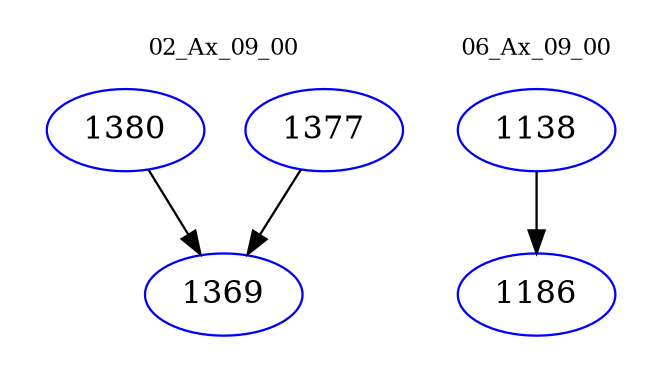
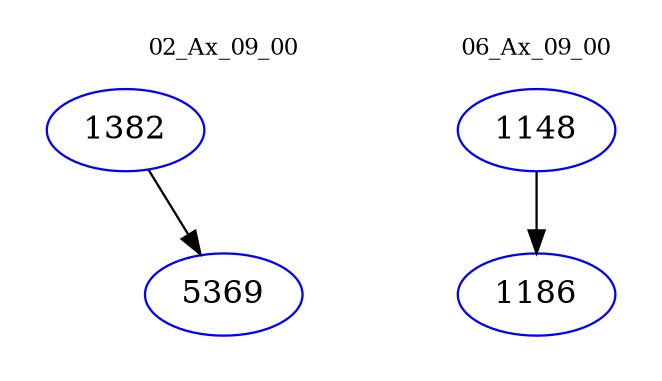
node "1380": label "1380" -> "1382"
node "1377": removed
node "1138": label "1138" -> "1148"
node "1369": label "1369" -> "5369"
